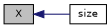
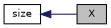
edge "size" -> "X": reversed
